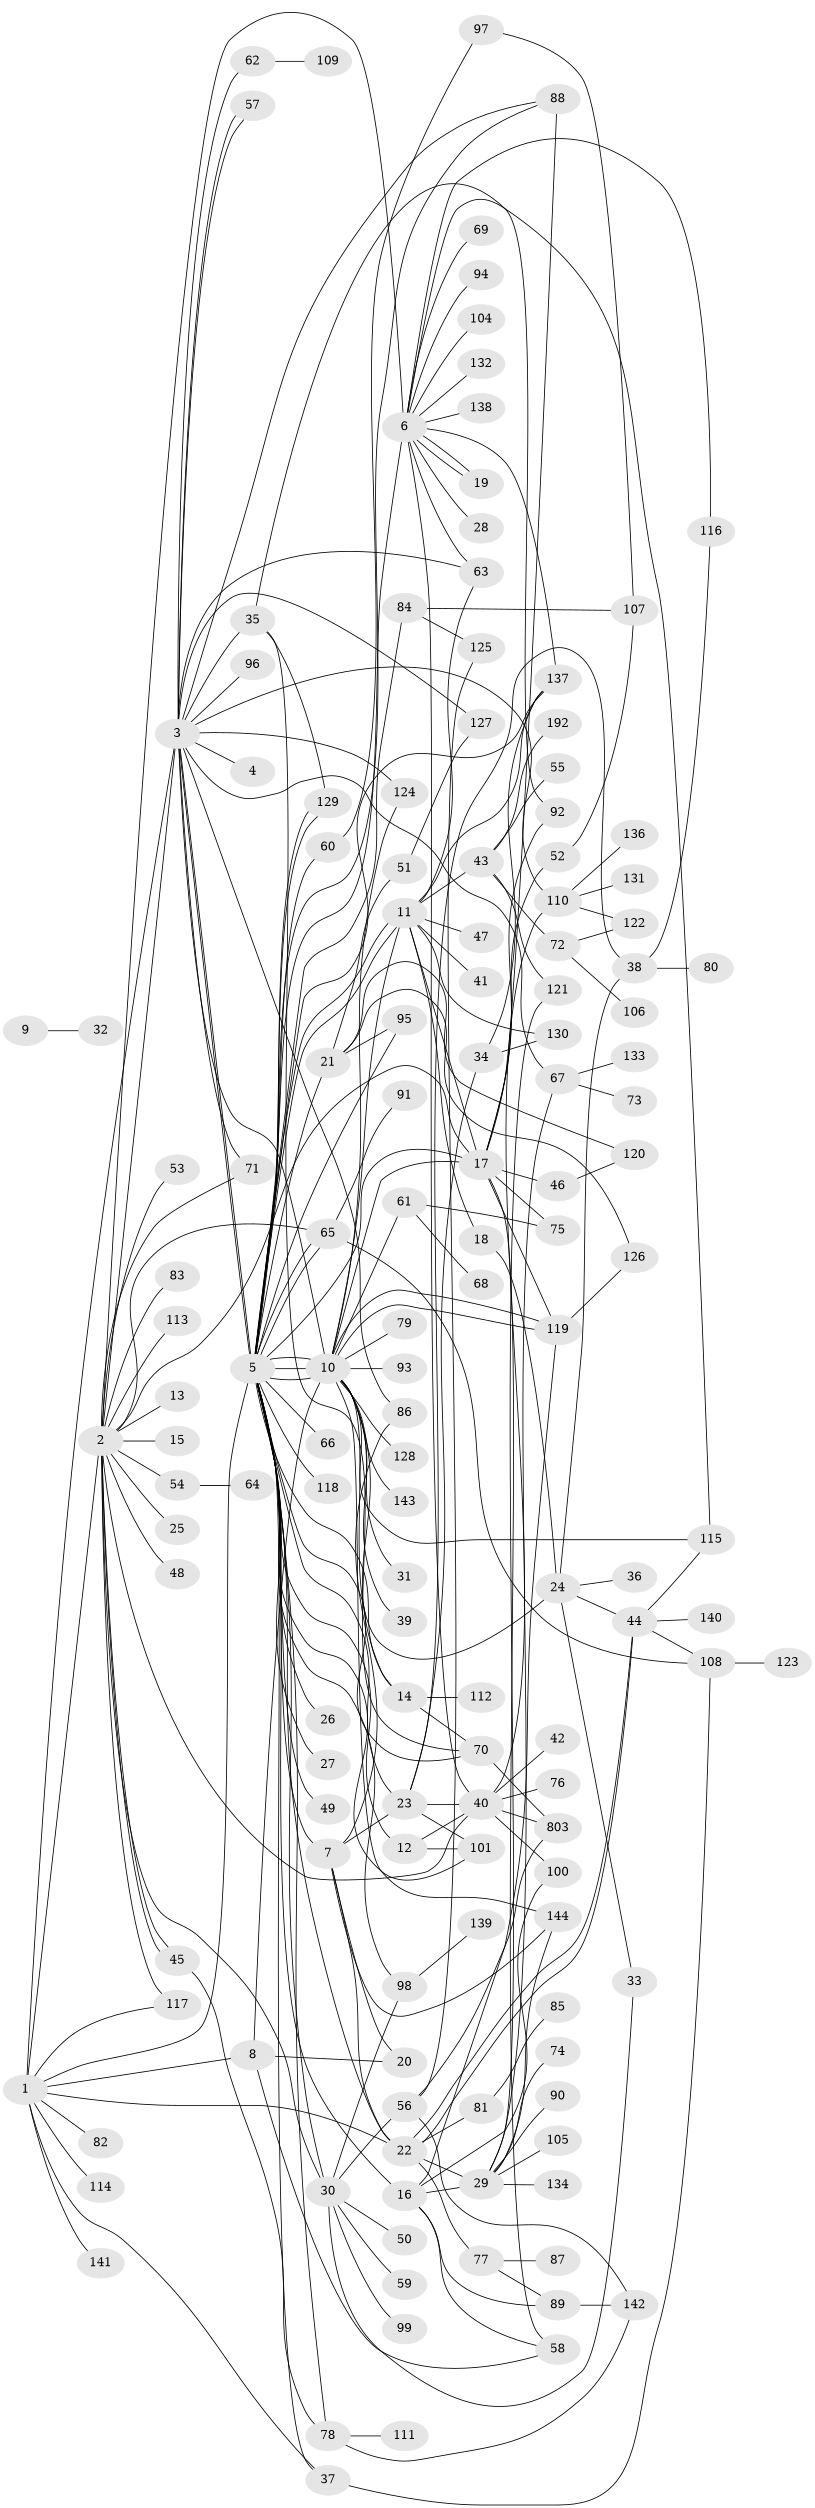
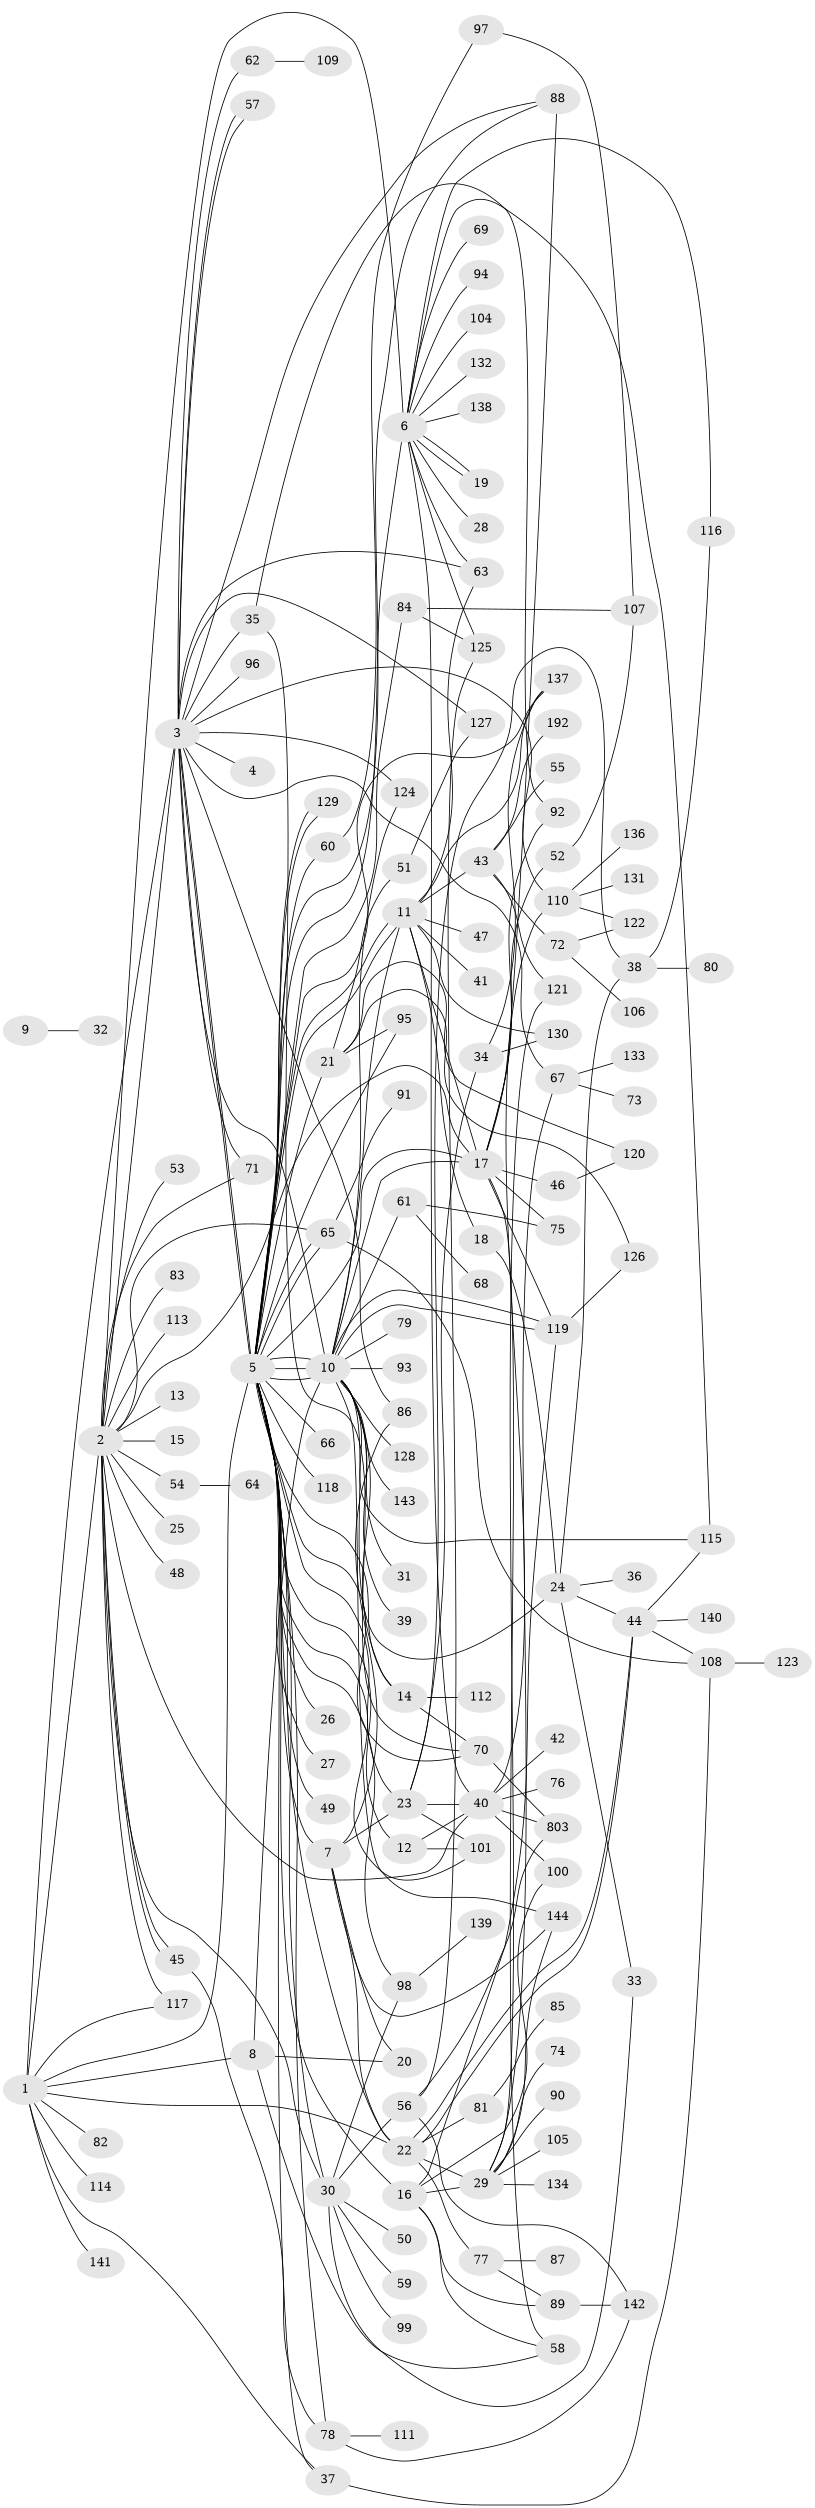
edge "6" -- "137": now "6" -- "125"
edge "35" -- "129": removed
